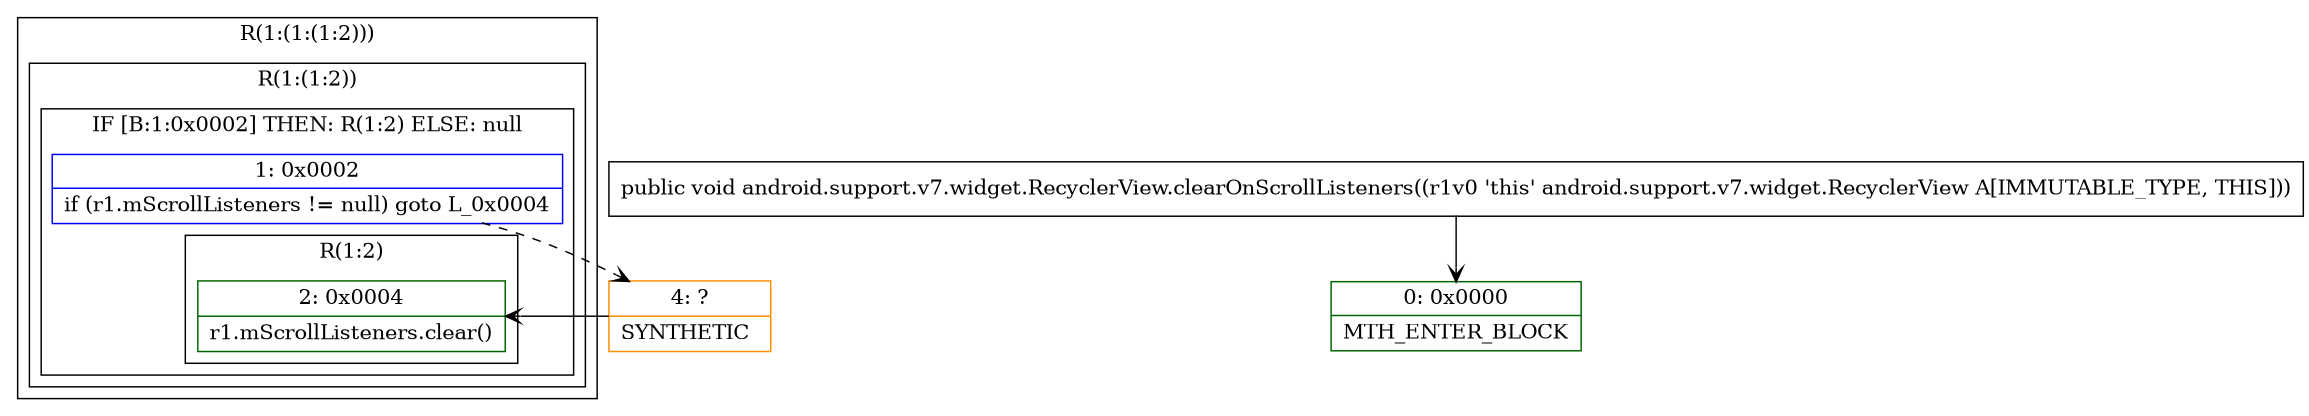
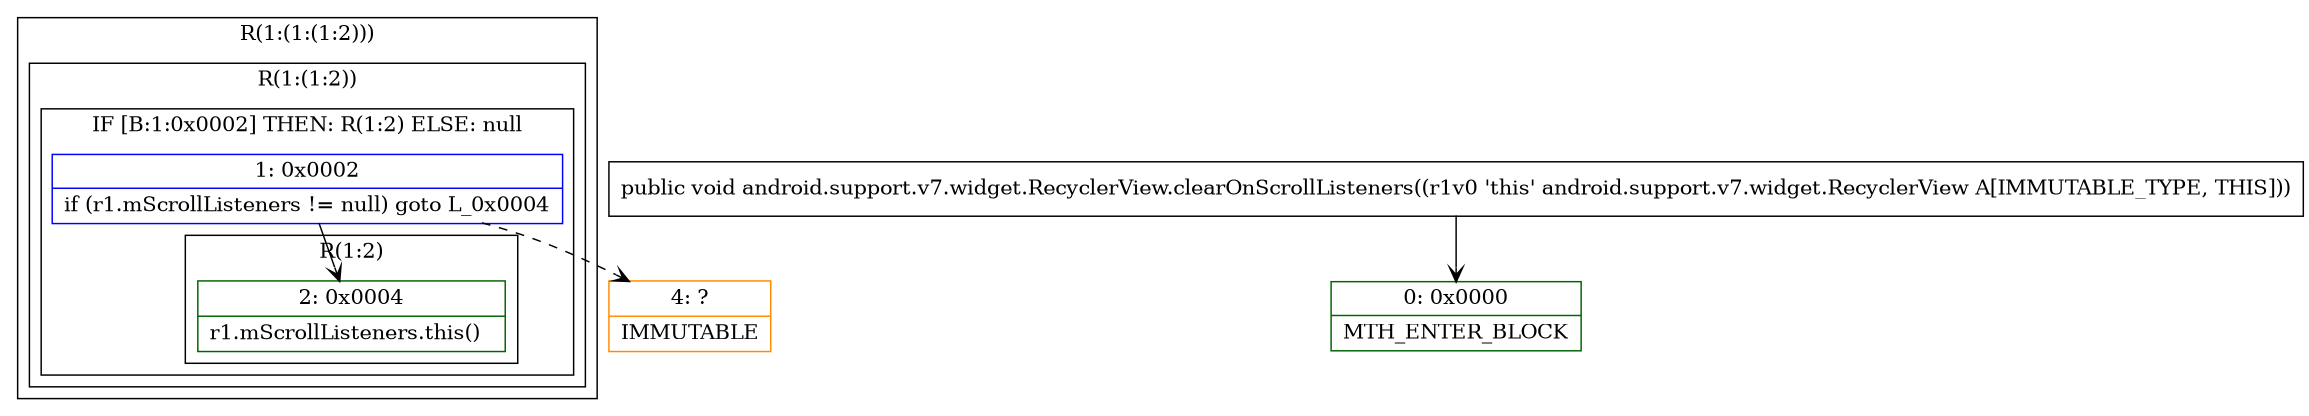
edge "4: ?" -> "2: 0x0004": now "1: 0x0002" -> "2: 0x0004"
node "2: 0x0004": text "r1.mScrollListeners.clear()" -> "r1.mScrollListeners.this()"
node "4: ?": text "SYNTHETIC" -> "IMMUTABLE"
